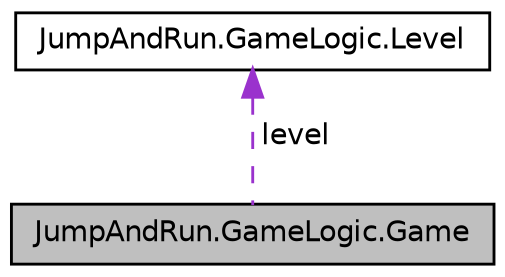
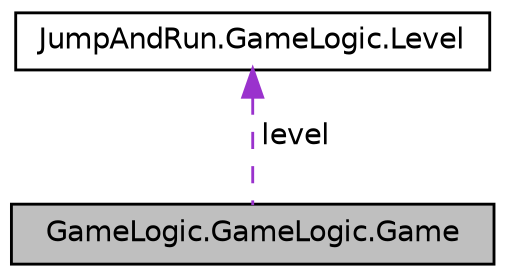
node "JumpAndRun.GameLogic.Game": label "JumpAndRun.GameLogic.Game" -> "GameLogic.GameLogic.Game"
